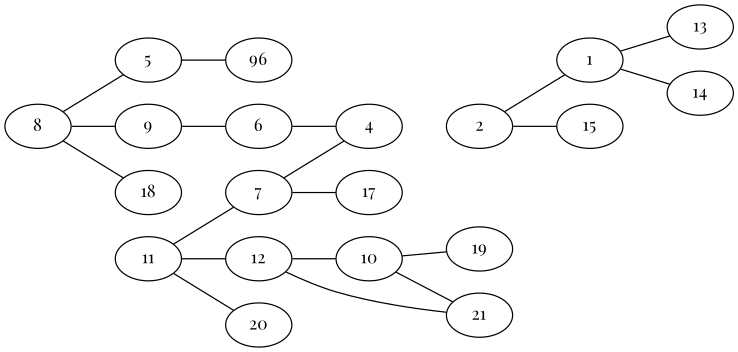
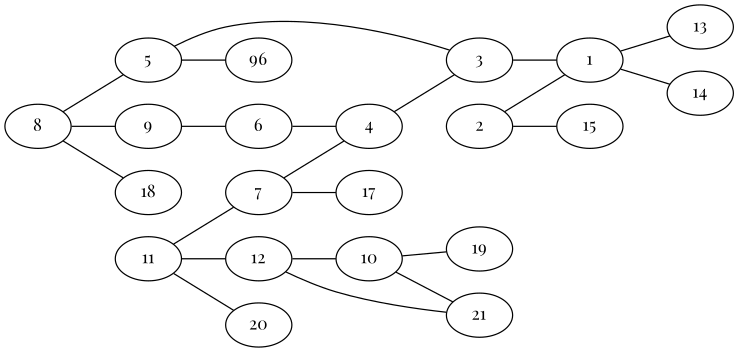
node "3": added
